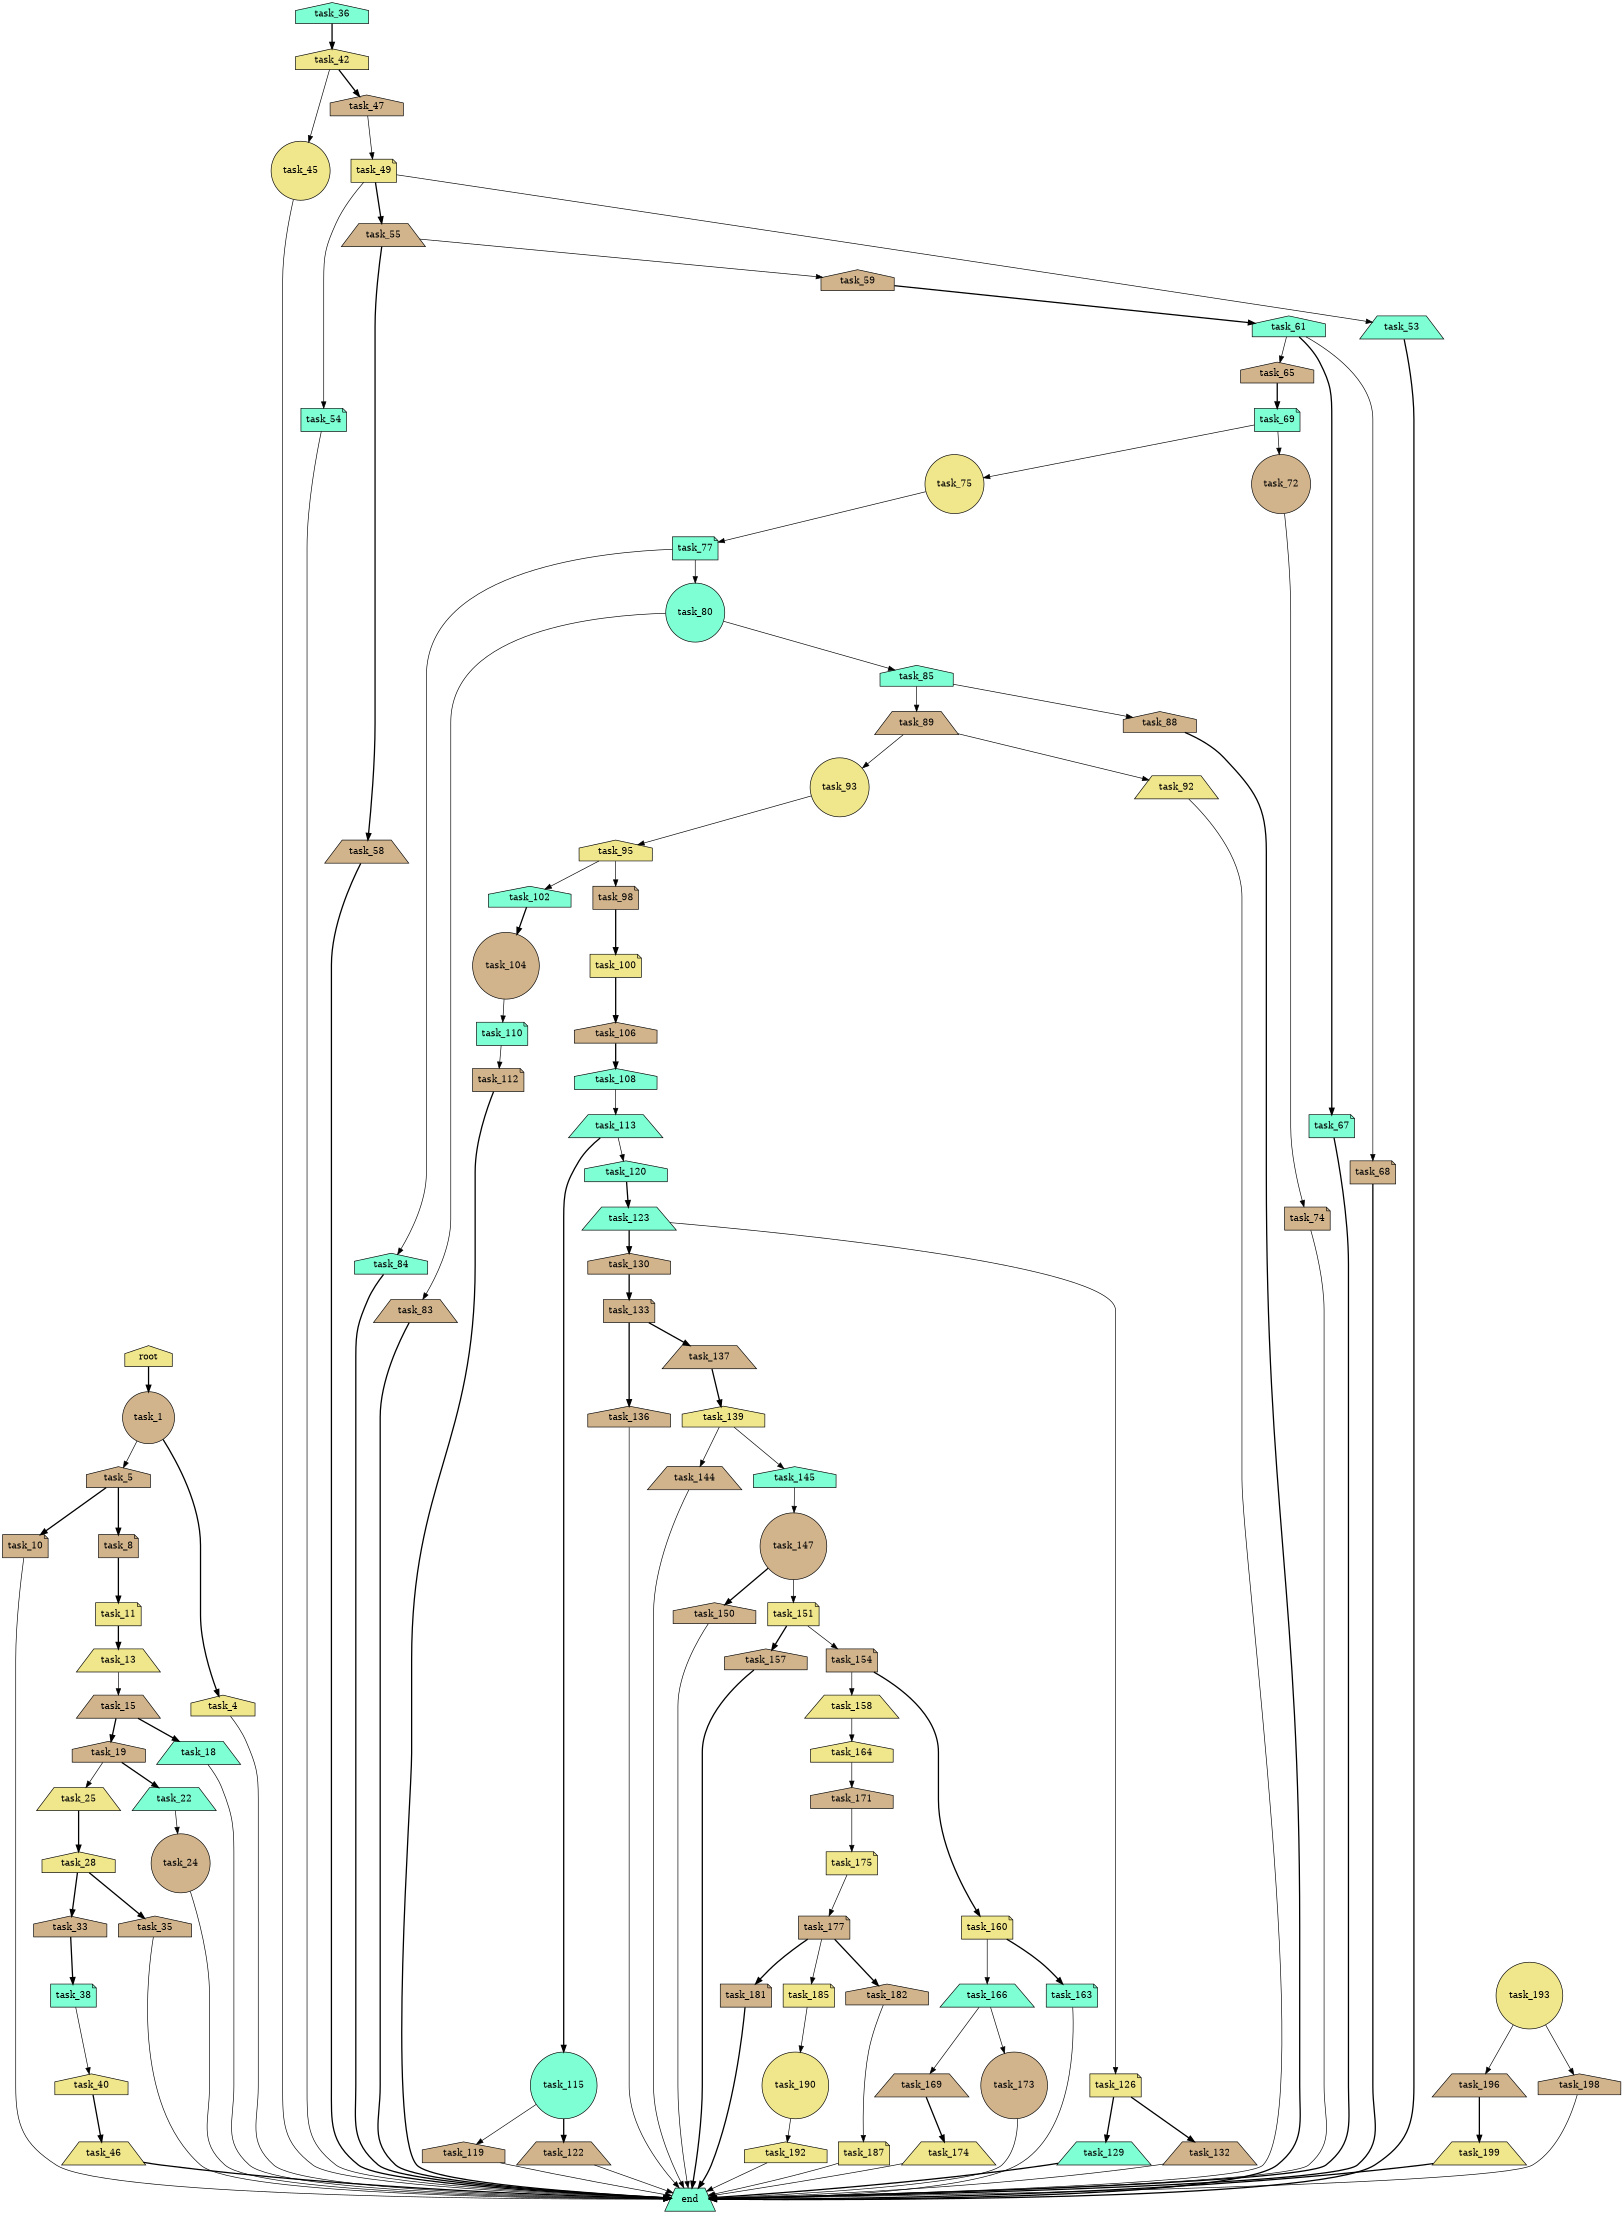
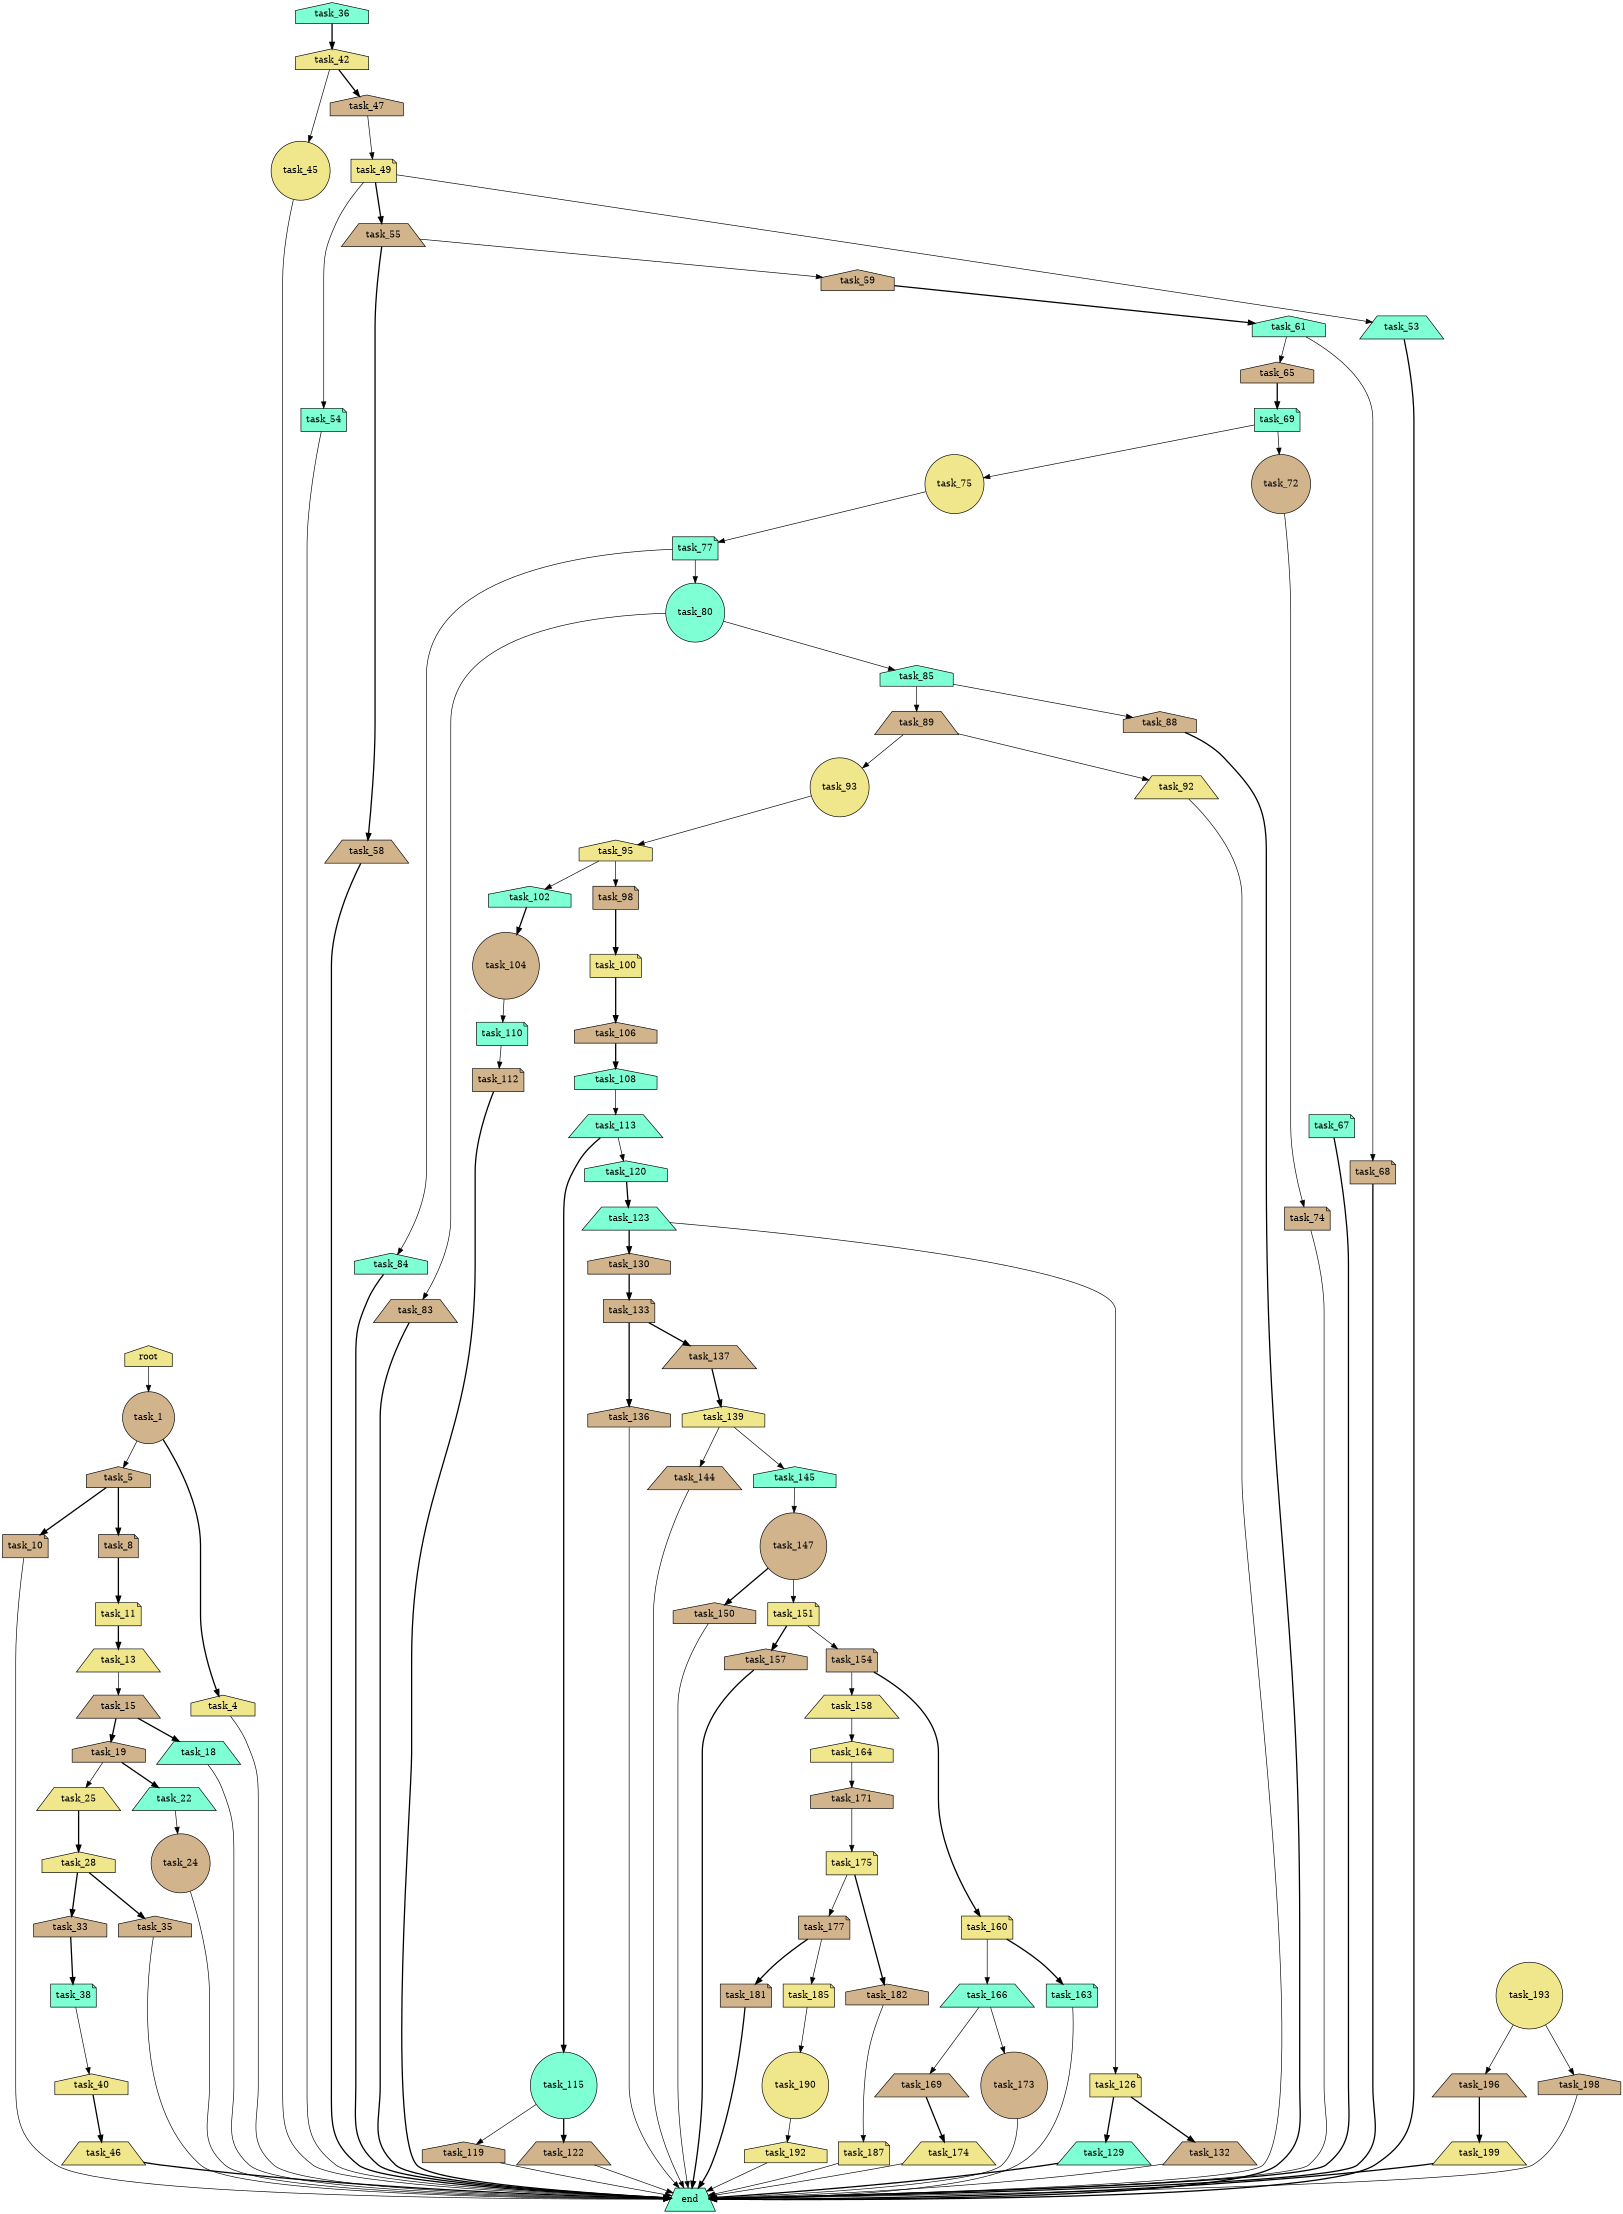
edge "task_61" -> "task_67": removed
edge "root" -> "task_1": style bold -> solid
edge "task_177" -> "task_182": now "task_175" -> "task_182"
